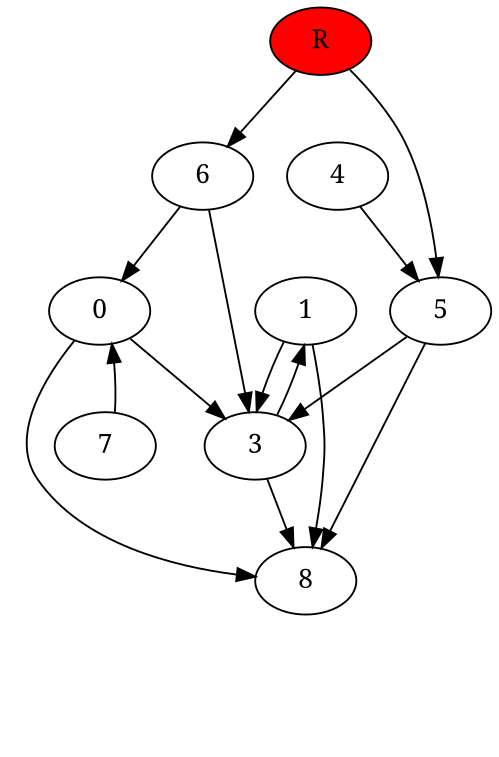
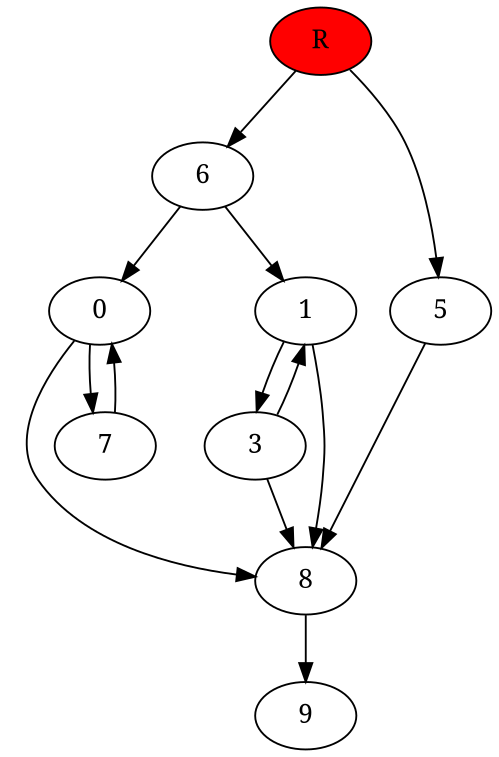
node "4": removed
edge "6" -> "3": now "6" -> "1"
edge "0" -> "3": now "0" -> "7"
edge "5" -> "3": removed
node "9": added
